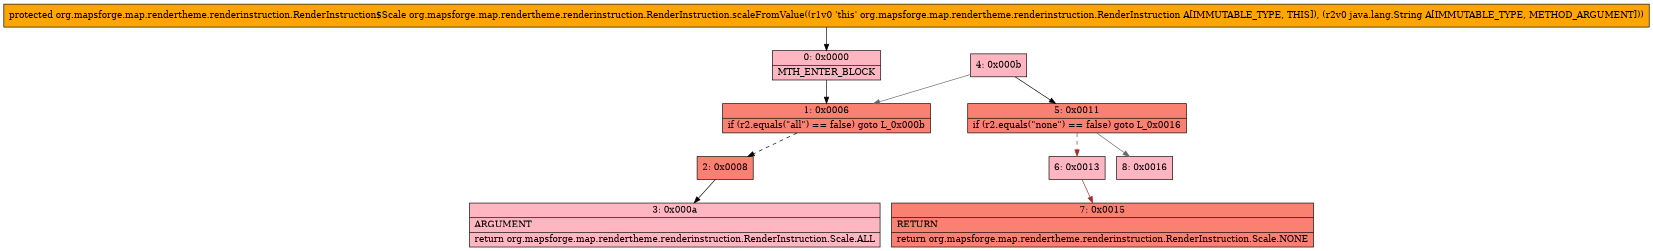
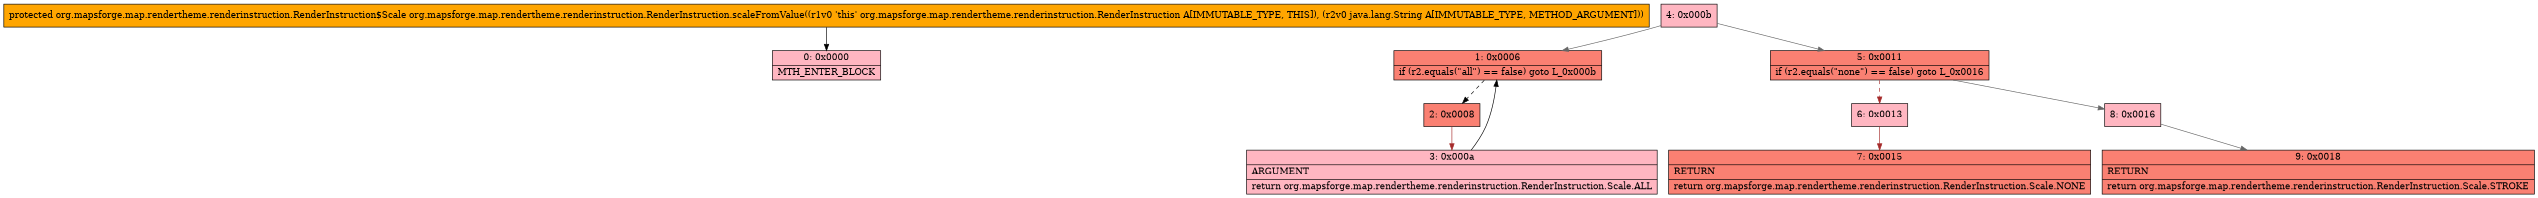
edge "4: 0x000b" -> "5: 0x0011": color black -> gray40
edge "0: 0x0000" -> "1: 0x0006": now "3: 0x000a" -> "1: 0x0006"
node "9: 0x0018": added
edge "2: 0x0008" -> "3: 0x000a": color black -> brown
